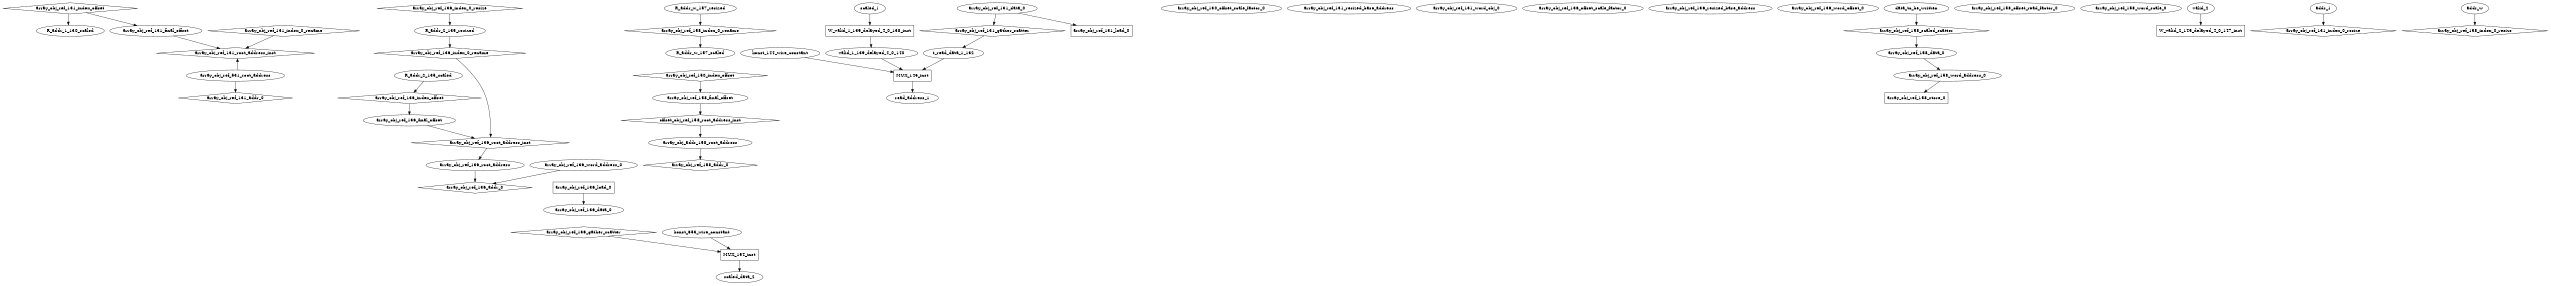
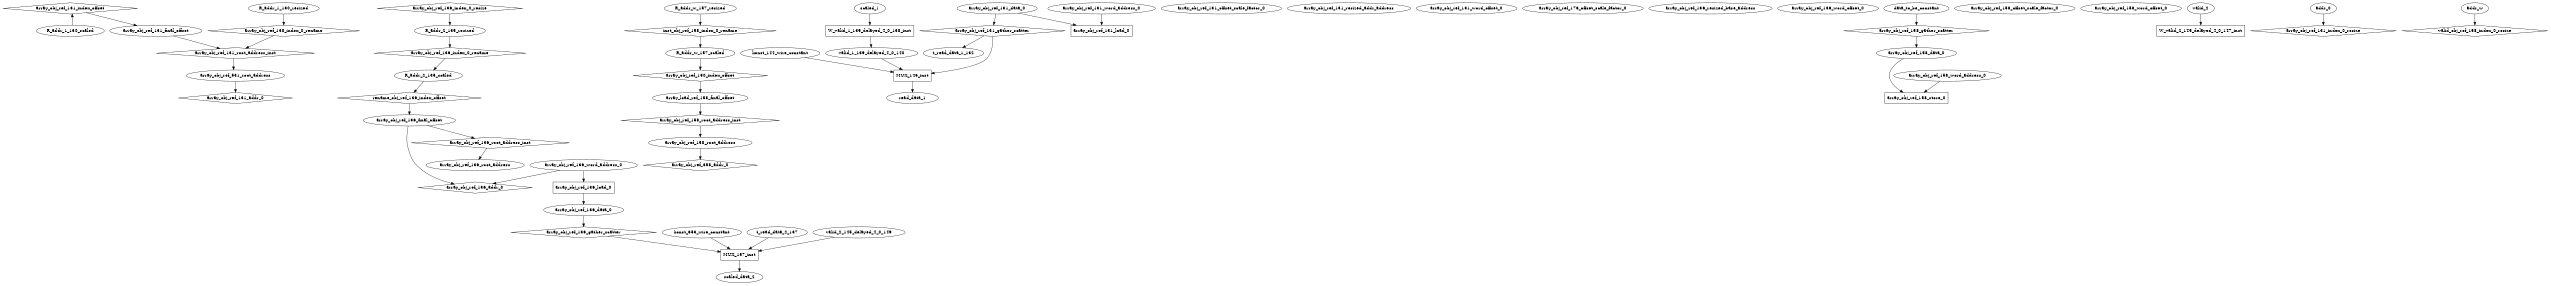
node "R_addr_1_130_resized": added
node "array_obj_ref_131_word_address_0": added
node "array_obj_ref_130_offset_scale_factor_0": label "array_obj_ref_130_offset_scale_factor_0" -> "array_obj_ref_131_offset_scale_factor_0"
node "array_obj_ref_131_resized_base_address": label "array_obj_ref_131_resized_base_address" -> "array_obj_ref_131_resized_addr_address"
node "array_obj_ref_131_word_obj_0": label "array_obj_ref_131_word_obj_0" -> "array_obj_ref_131_word_offset_0"
node "array_obj_ref_136_offset_scale_factor_0": label "array_obj_ref_136_offset_scale_factor_0" -> "array_obj_ref_176_offset_scale_factor_0"
node "data_to_be_written": label "data_to_be_written" -> "data_to_be_constant"
node "array_obj_ref_158_offset_read_factor_0": label "array_obj_ref_158_offset_read_factor_0" -> "array_obj_ref_158_offset_scale_factor_0"
node "array_obj_ref_158_word_scale_0": label "array_obj_ref_158_word_scale_0" -> "array_obj_ref_158_word_offset_0"
node "addr_1": label "addr_1" -> "addr_0"
edge "array_obj_ref_131_index_offset" -> "R_addr_1_130_scaled": reversed
node "array_obj_ref_131_index_0_rename": label "array_obj_ref_131_index_0_rename" -> "array_obj_ref_138_index_0_rename"
node "array_obj_ref_158_index_0_rename": label "array_obj_ref_158_index_0_rename" -> "inst_obj_ref_158_index_0_rename"
node "array_obj_ref_158_scaled_scatter": label "array_obj_ref_158_scaled_scatter" -> "array_obj_ref_158_gather_scatter"
node "array_obj_ref_158_index_0_resize": label "array_obj_ref_158_index_0_resize" -> "valid_obj_ref_158_index_0_resize"
edge "R_addr_w_157_scaled" -> "array_obj_ref_150_index_offset": added
edge "array_obj_ref_158_data_0" -> "array_obj_ref_158_word_address_0": now "array_obj_ref_158_data_0" -> "array_obj_ref_158_store_0"
edge "t_read_data_1_132" -> "MUX_145_inst": now "array_obj_ref_131_gather_scatter" -> "MUX_145_inst"
edge "array_obj_ref_531_root_address" -> "array_obj_ref_131_root_address_inst": reversed
edge "array_obj_ref_136_index_0_rename" -> "array_obj_ref_136_root_address_inst": now "array_obj_ref_136_index_0_rename" -> "R_addr_2_135_scaled"
node "array_obj_ref_136_index_offset": label "array_obj_ref_136_index_offset" -> "rename_obj_ref_136_index_offset"
node "array_obj_ref_158_final_offset": label "array_obj_ref_158_final_offset" -> "array_load_ref_158_final_offset"
node "read_address_1": label "read_address_1" -> "read_data_1"
node "offset_obj_ref_158_root_address_inst": label "offset_obj_ref_158_root_address_inst" -> "array_obj_ref_158_root_address_inst"
node "array_obj_addr_158_root_address": label "array_obj_addr_158_root_address" -> "array_obj_ref_158_root_address"
node "array_obj_ref_158_addr_0": label "array_obj_ref_158_addr_0" -> "array_obj_ref_358_addr_0"
edge "array_obj_ref_136_root_address" -> "array_obj_ref_136_addr_0": now "array_obj_ref_136_final_offset" -> "array_obj_ref_136_addr_0"
edge "array_obj_ref_136_word_address_0" -> "array_obj_ref_136_load_0": added
edge "array_obj_ref_136_data_0" -> "array_obj_ref_136_gather_scatter": added
node "t_read_data_2_137": added
node "valid_2_145_delayed_4_0_149": added
node "MUX_154_inst": label "MUX_154_inst" -> "MUX_157_inst"
